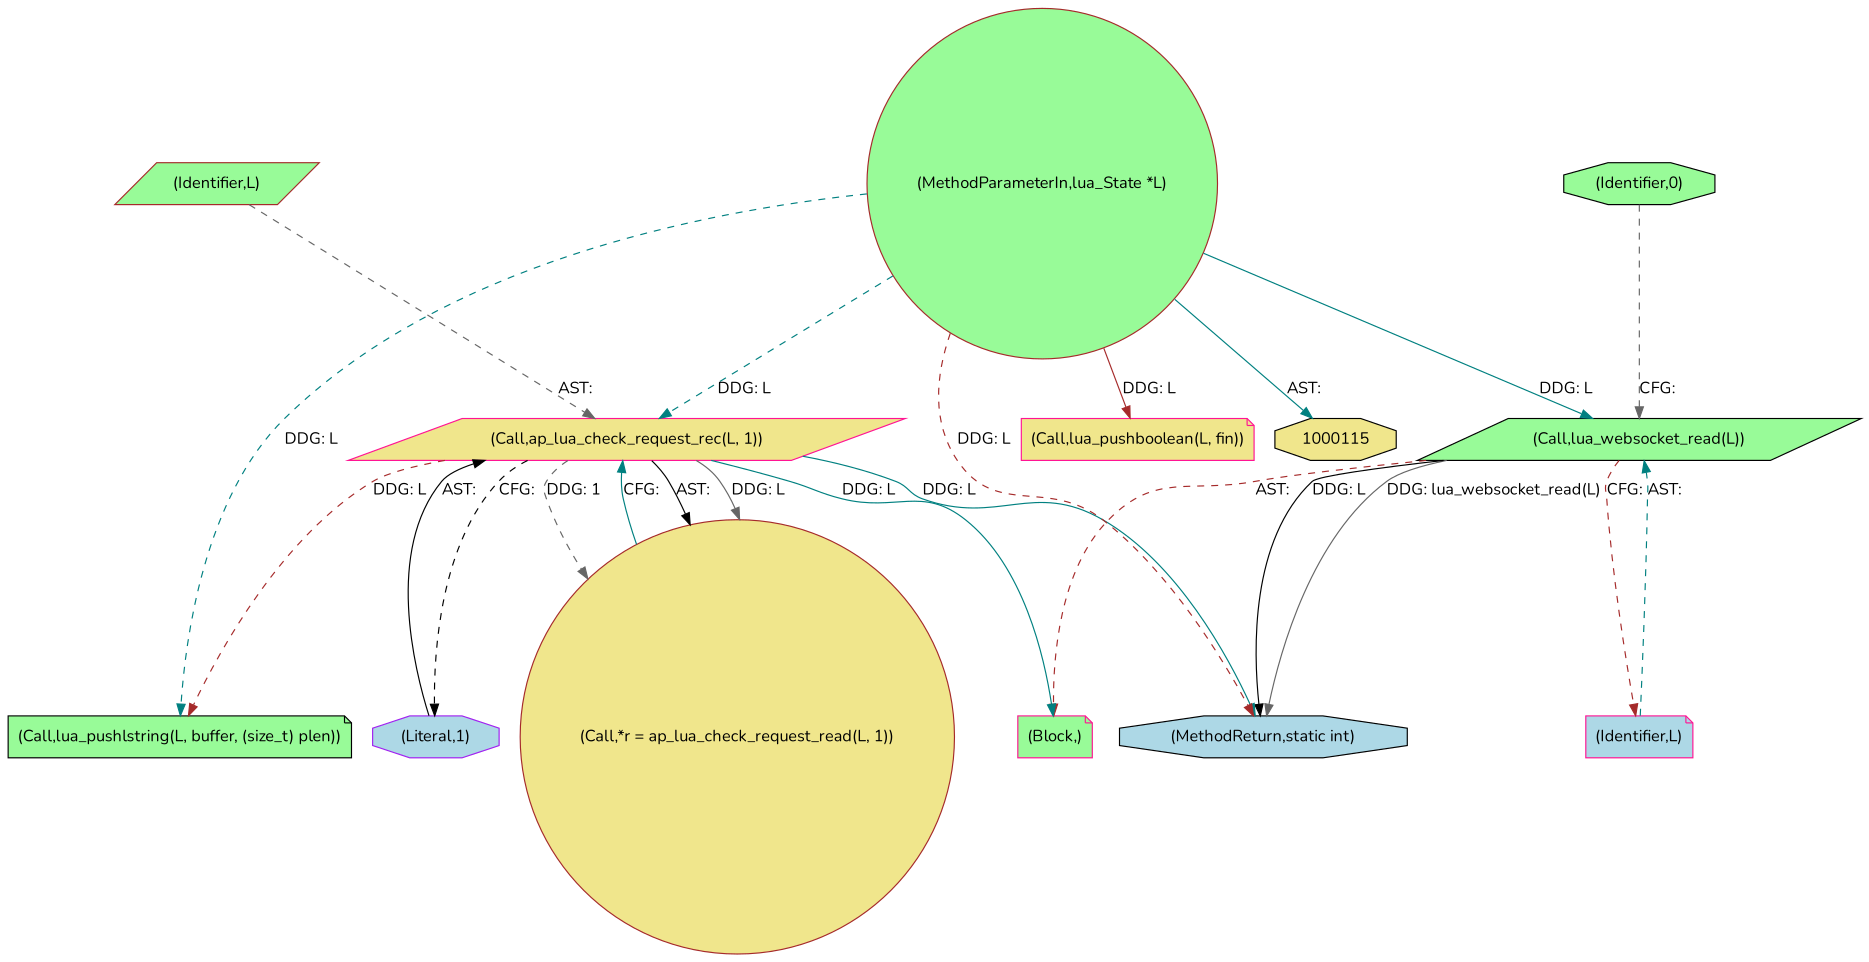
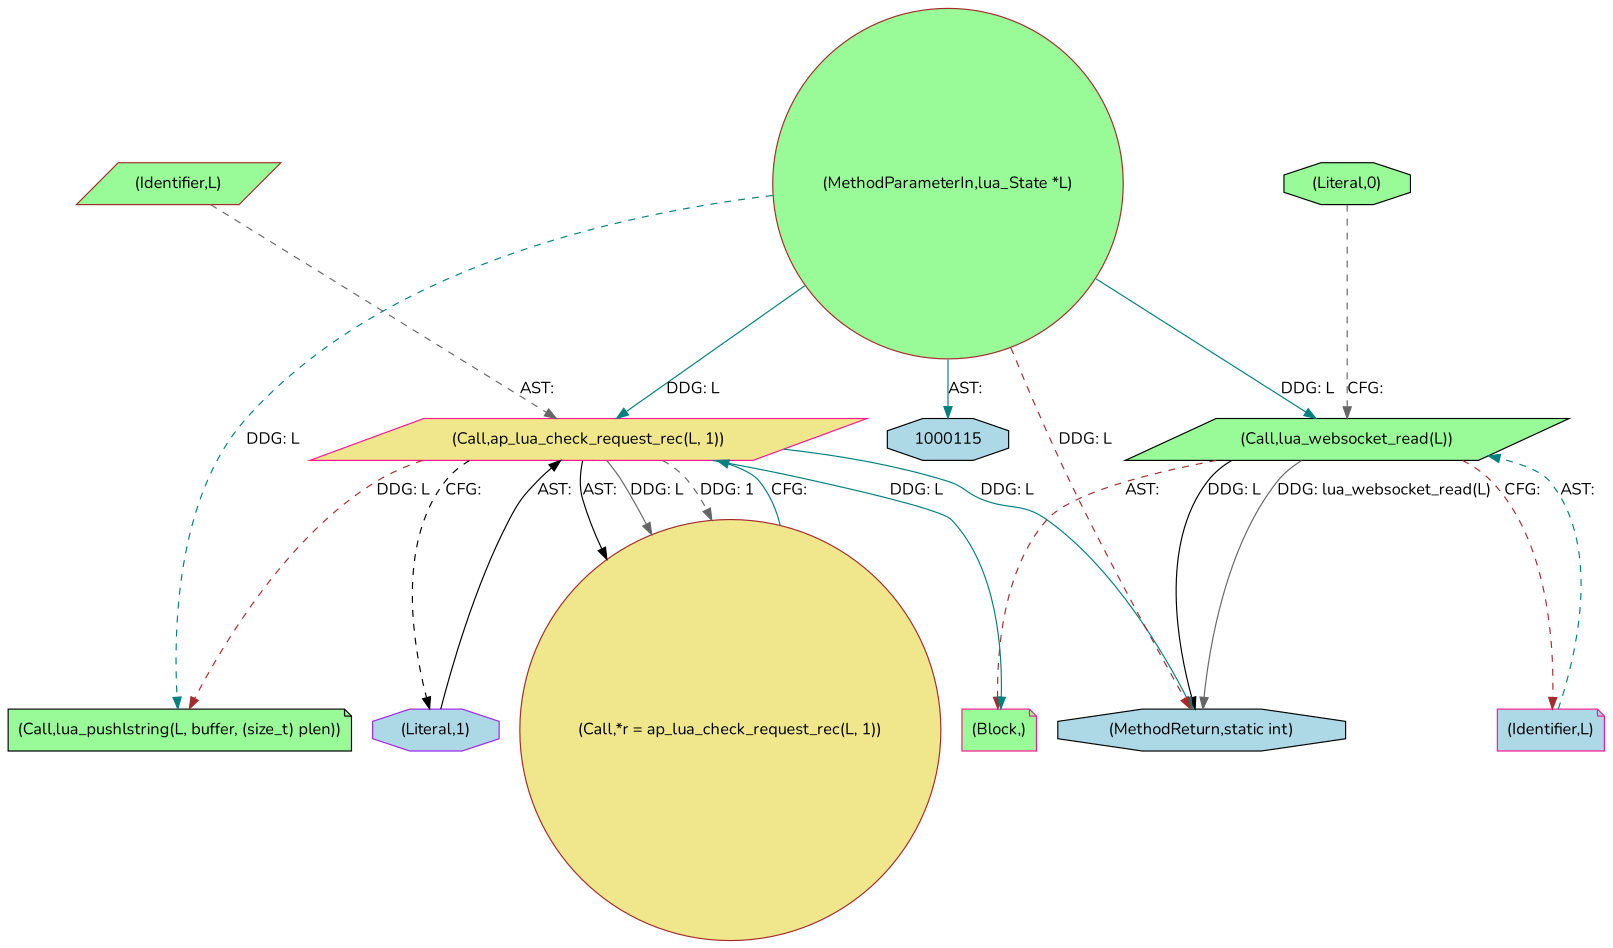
node "(Identifier,0)": label "(Identifier,0)" -> "(Literal,0)"
edge "(MethodParameterIn,lua_State *L)" -> "(Call,ap_lua_check_request_rec(L, 1))": style dashed -> solid
node "(Call,lua_pushboolean(L, fin))": removed
node "1000115": fillcolor khaki -> lightblue
node "(Call,*r = ap_lua_check_request_read(L, 1))": label "(Call,*r = ap_lua_check_request_read(L, 1))" -> "(Call,*r = ap_lua_check_request_rec(L, 1))"
